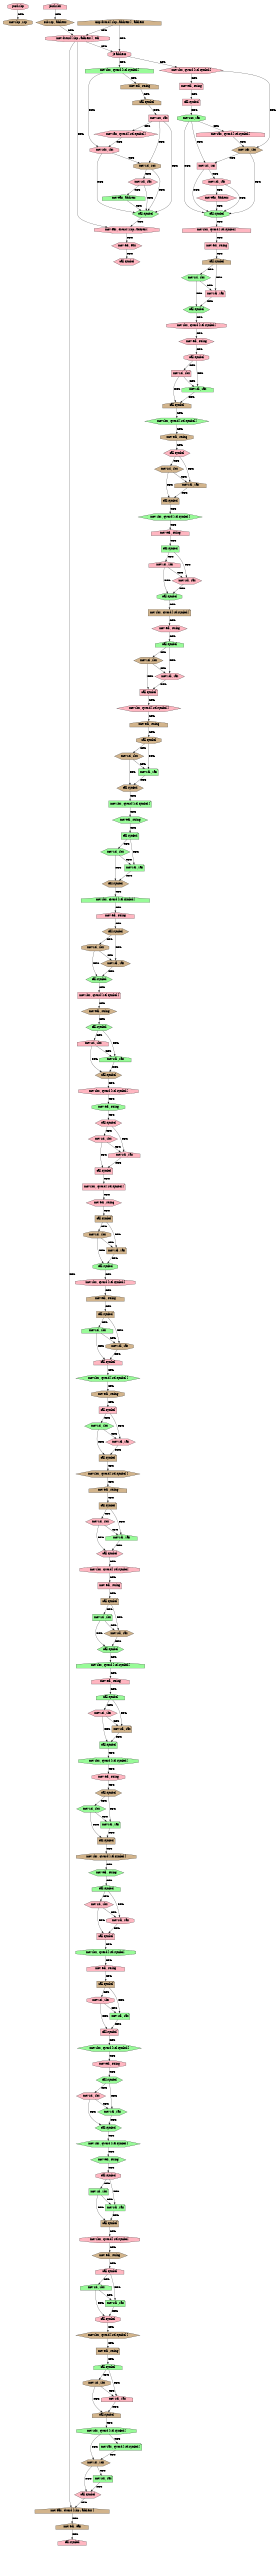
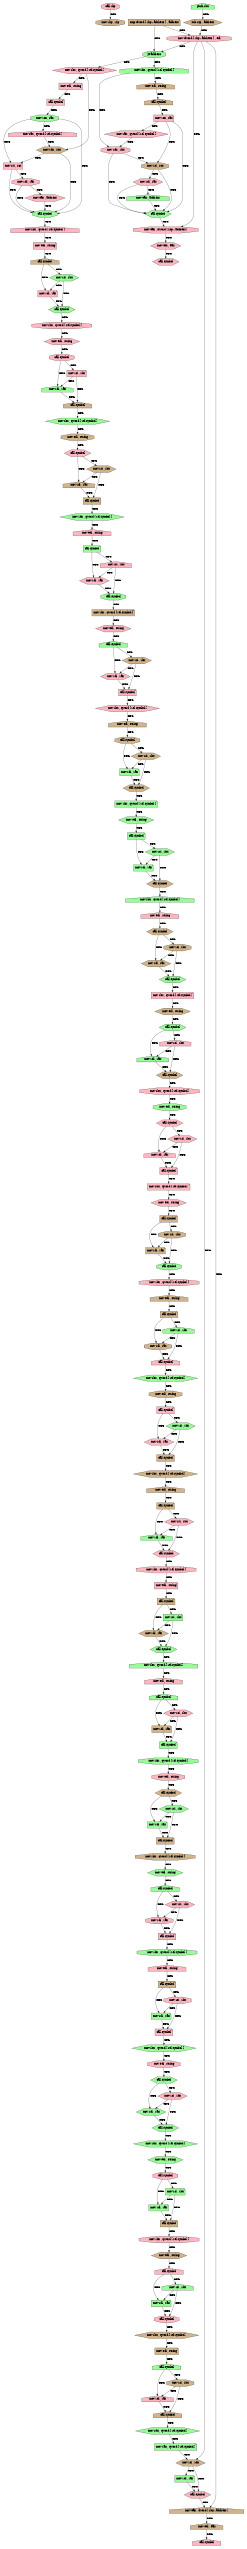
node "push rbp": label "push rbp" -> "call rbp"
node "push rbx": fillcolor lightpink -> palegreen
node "cmp dword [ rbp - address ] , address": shape house -> note
node "je address": fillcolor lightpink -> palegreen
node "mov rdx , qword [ rel symbol ]": shape octagon -> hexagon
edge "mov rdx , qword [ rel symbol ]" -> "mov rsi , rdx": now "mov dword [ rbp - address ] , edi" -> "mov rsi , rdx"
